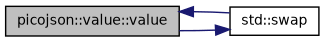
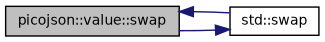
node "picojson::value::value": label "picojson::value::value" -> "picojson::value::swap"
